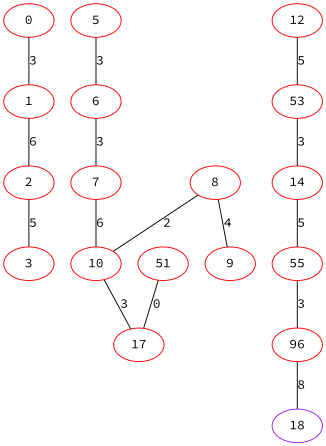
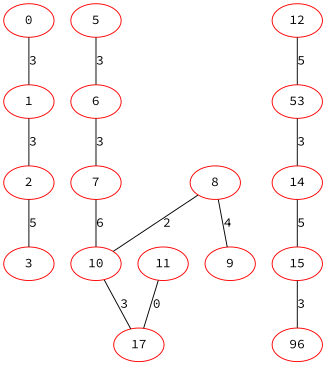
edge "1" -- "2": label "6" -> "3"
node "51": label "51" -> "11"
node "55": label "55" -> "15"
node "18": removed
